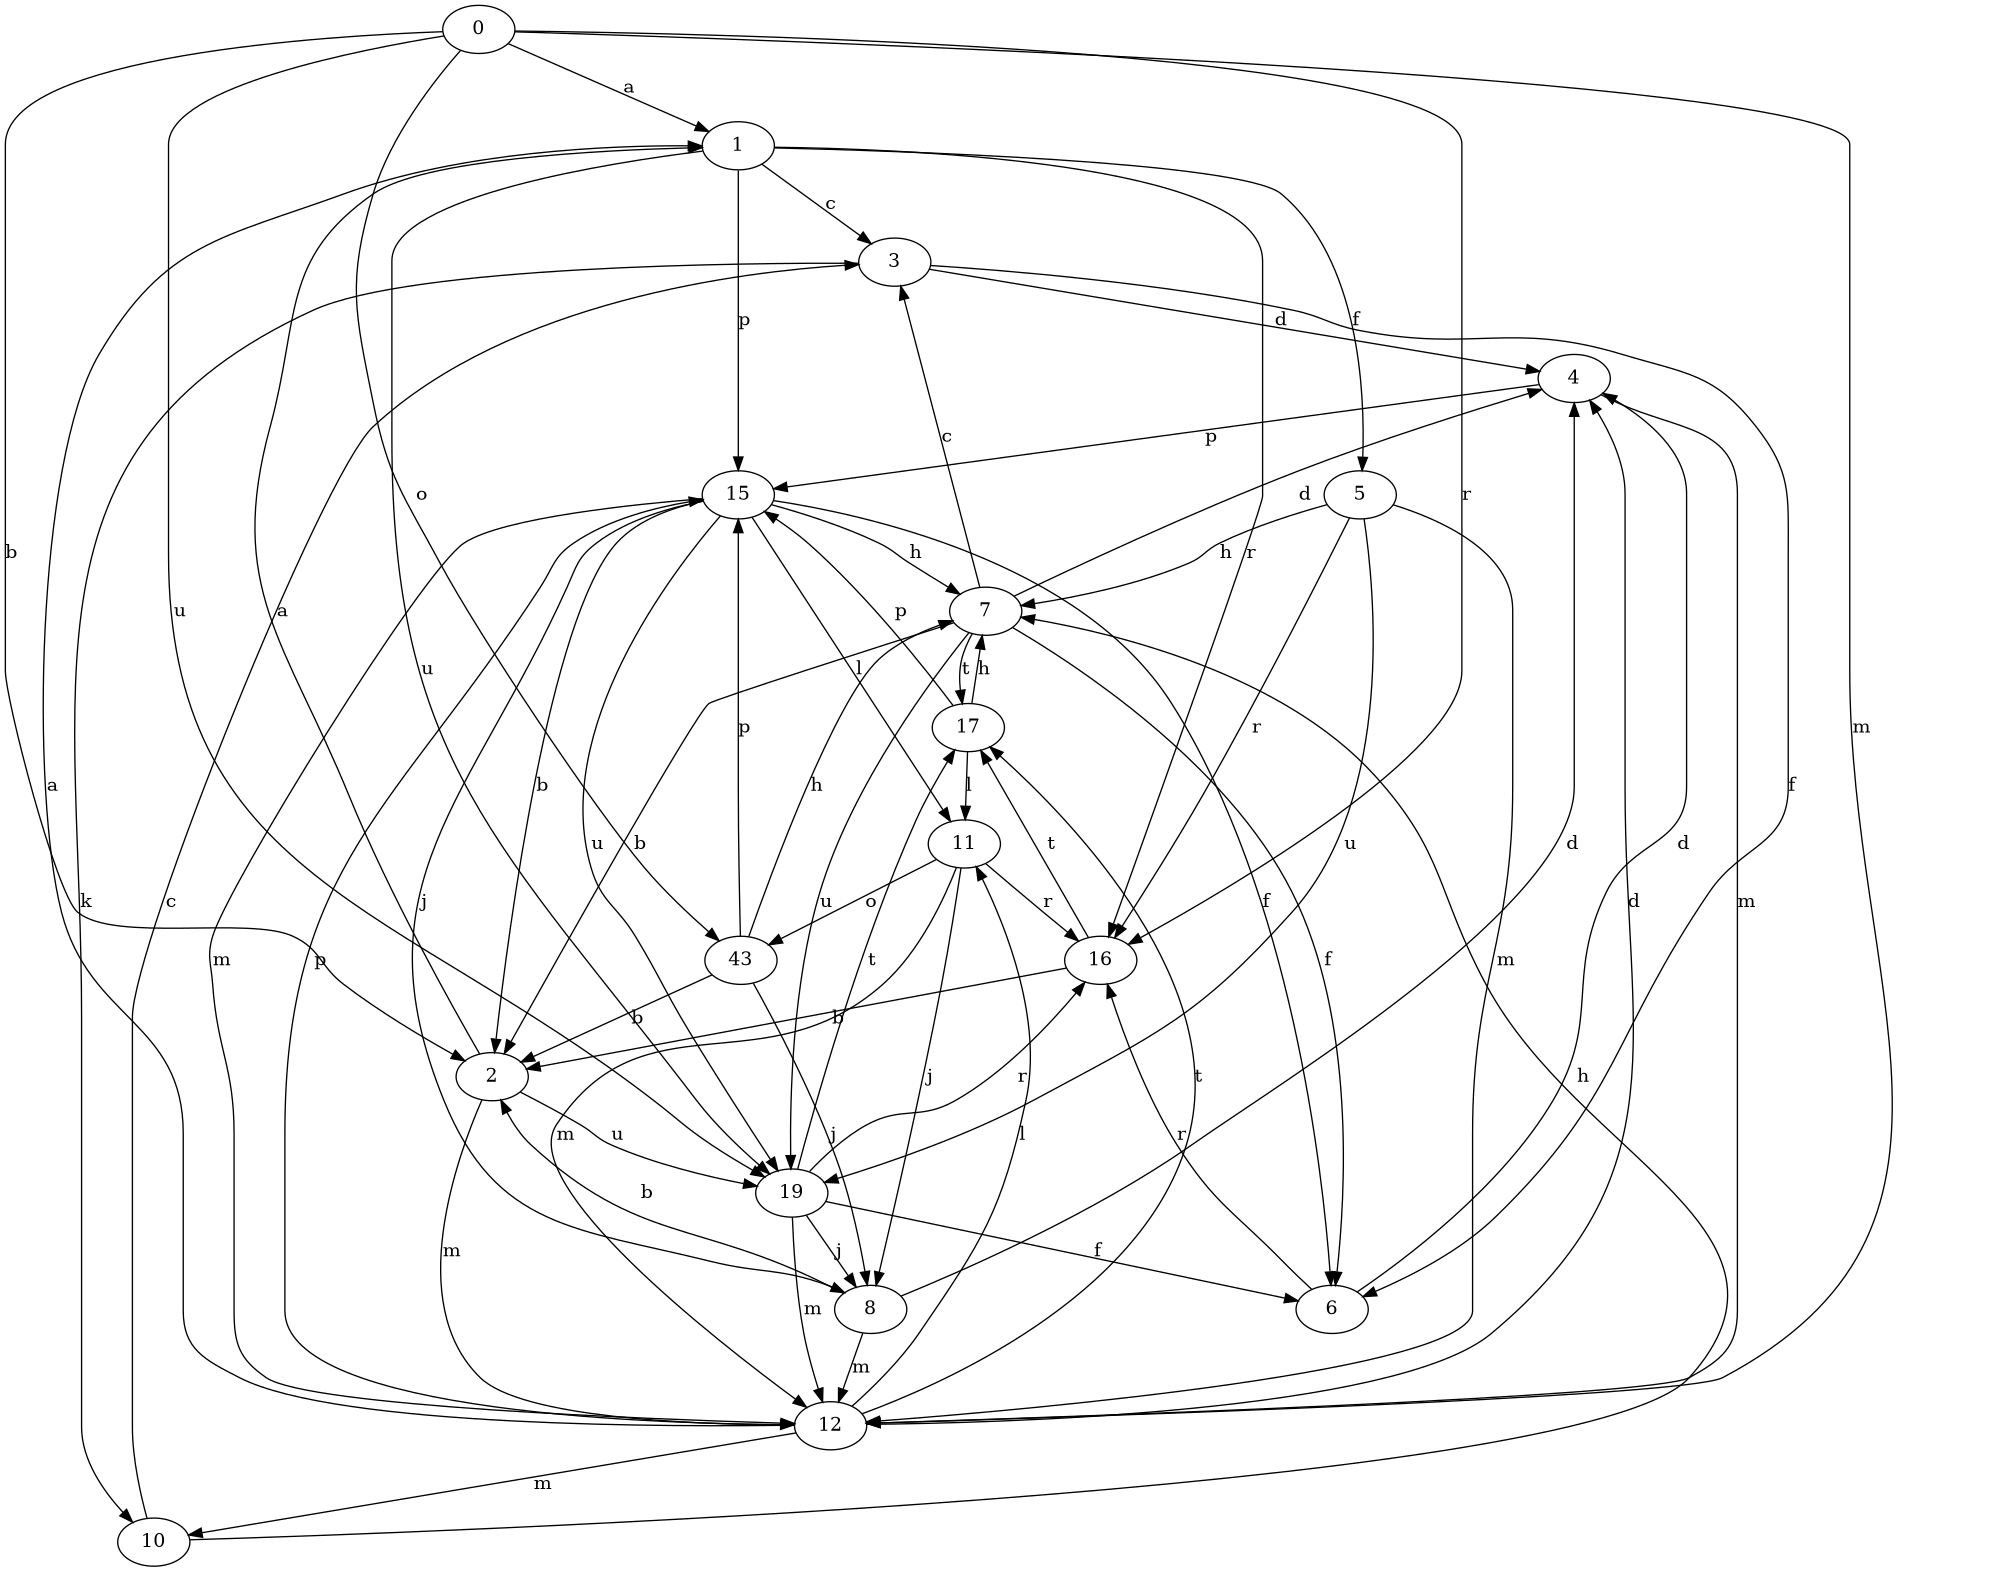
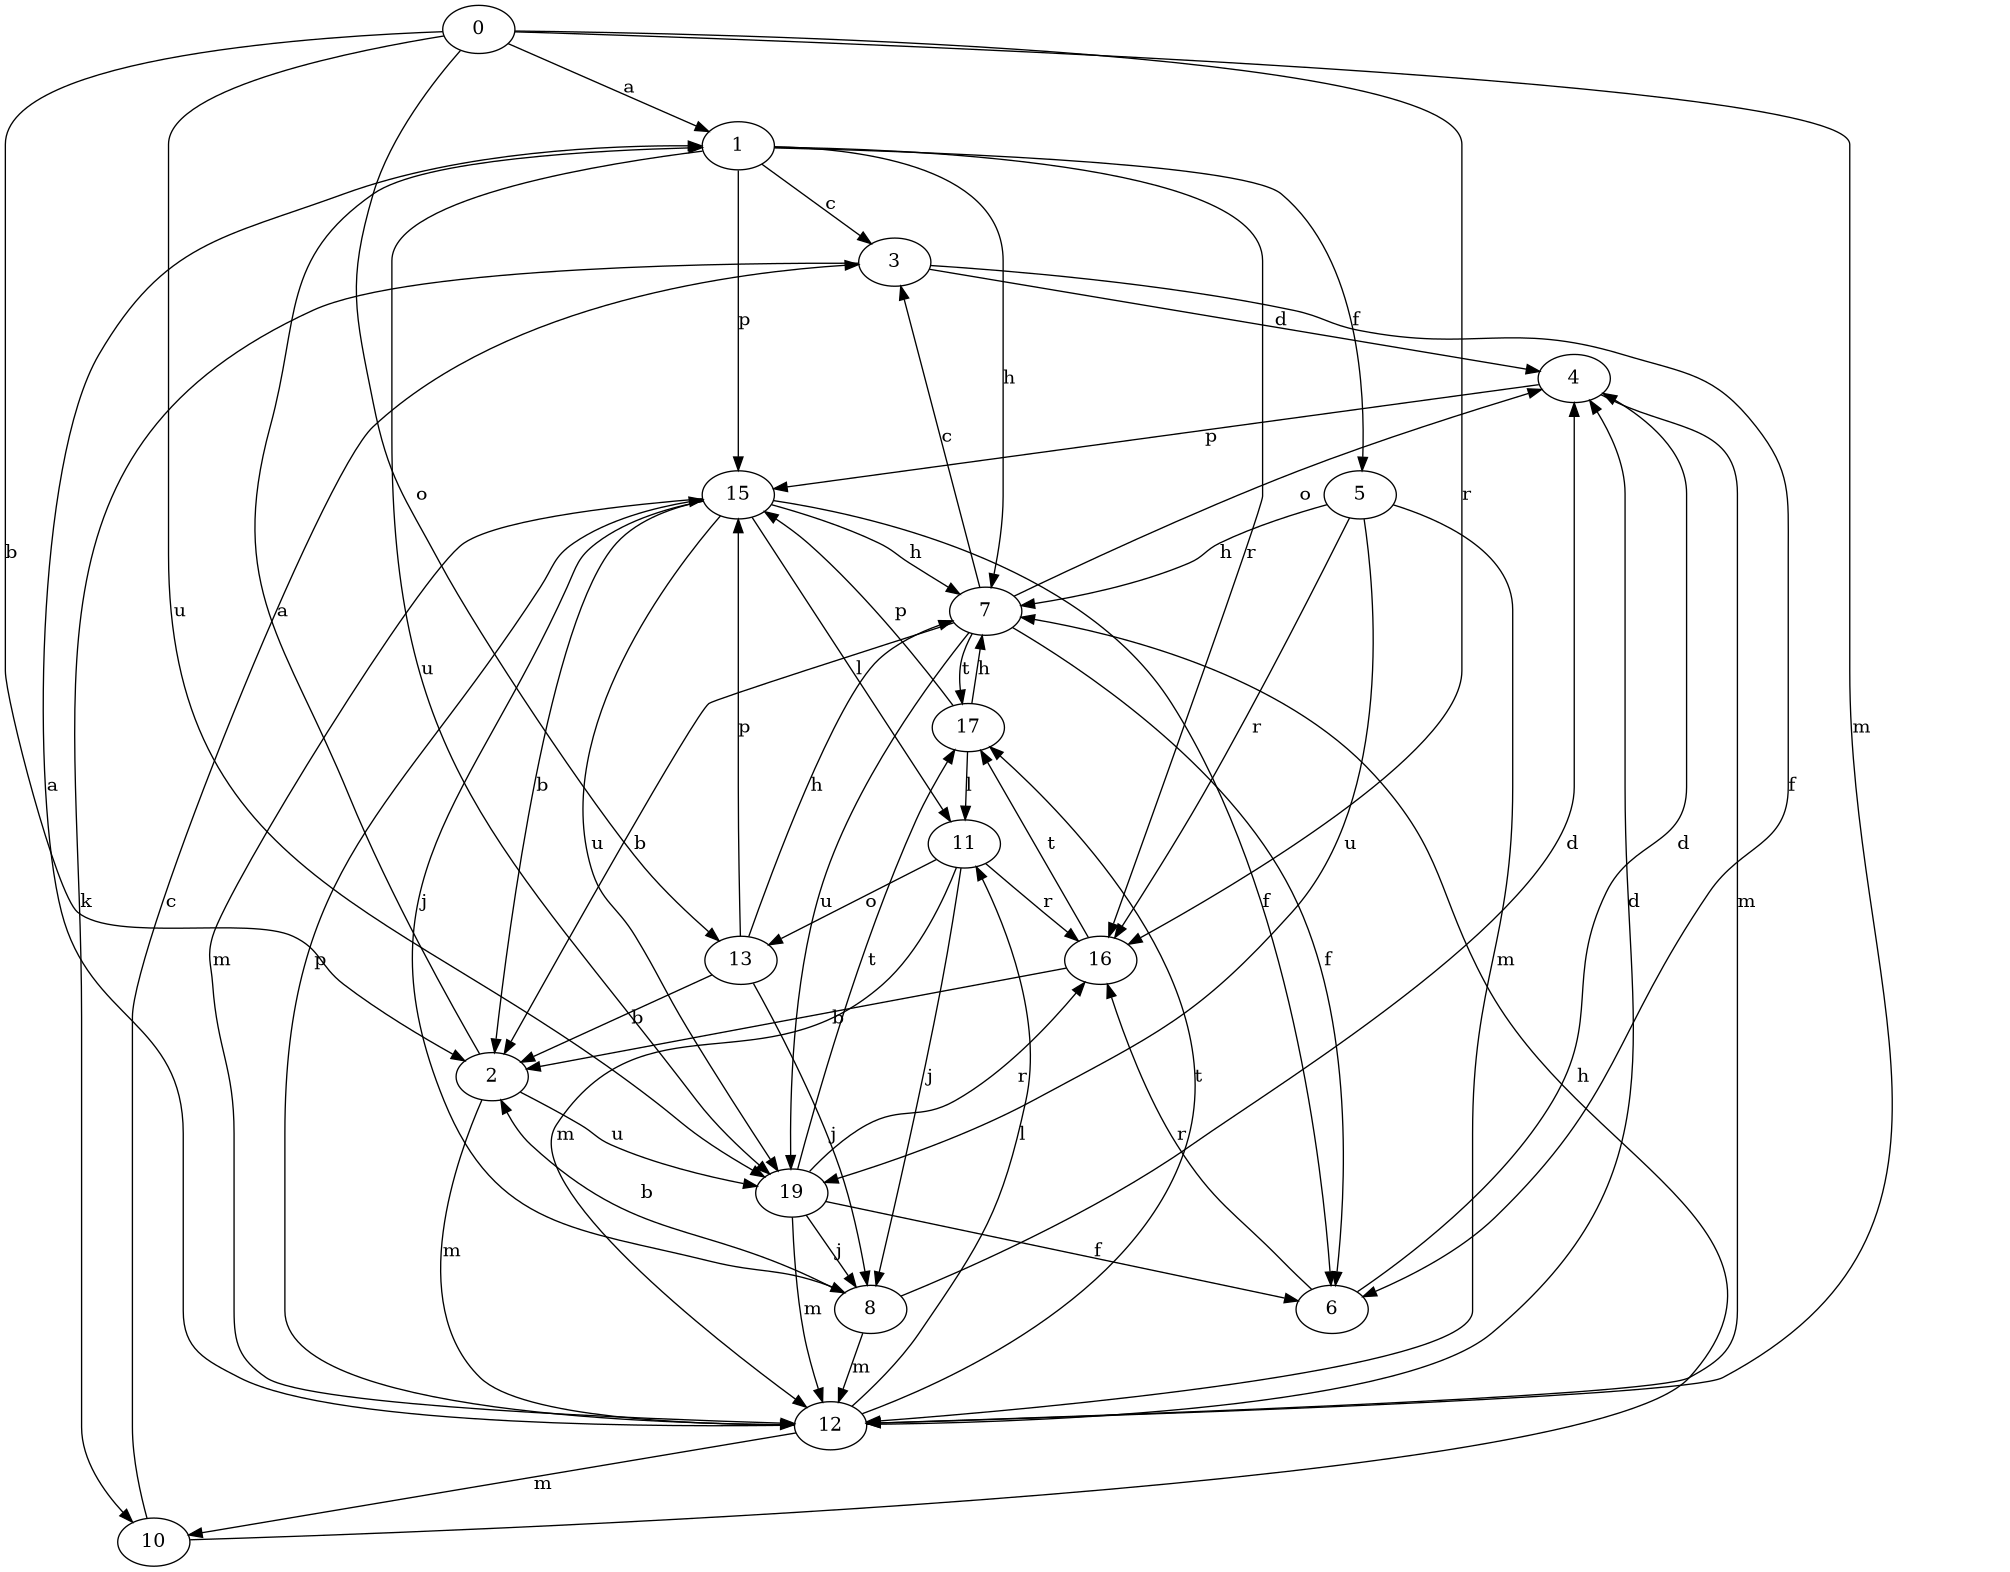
edge "1" -> "7": added, label "h"
edge "7" -> "4": label "d" -> "o"
node "43": label "43" -> "13"
